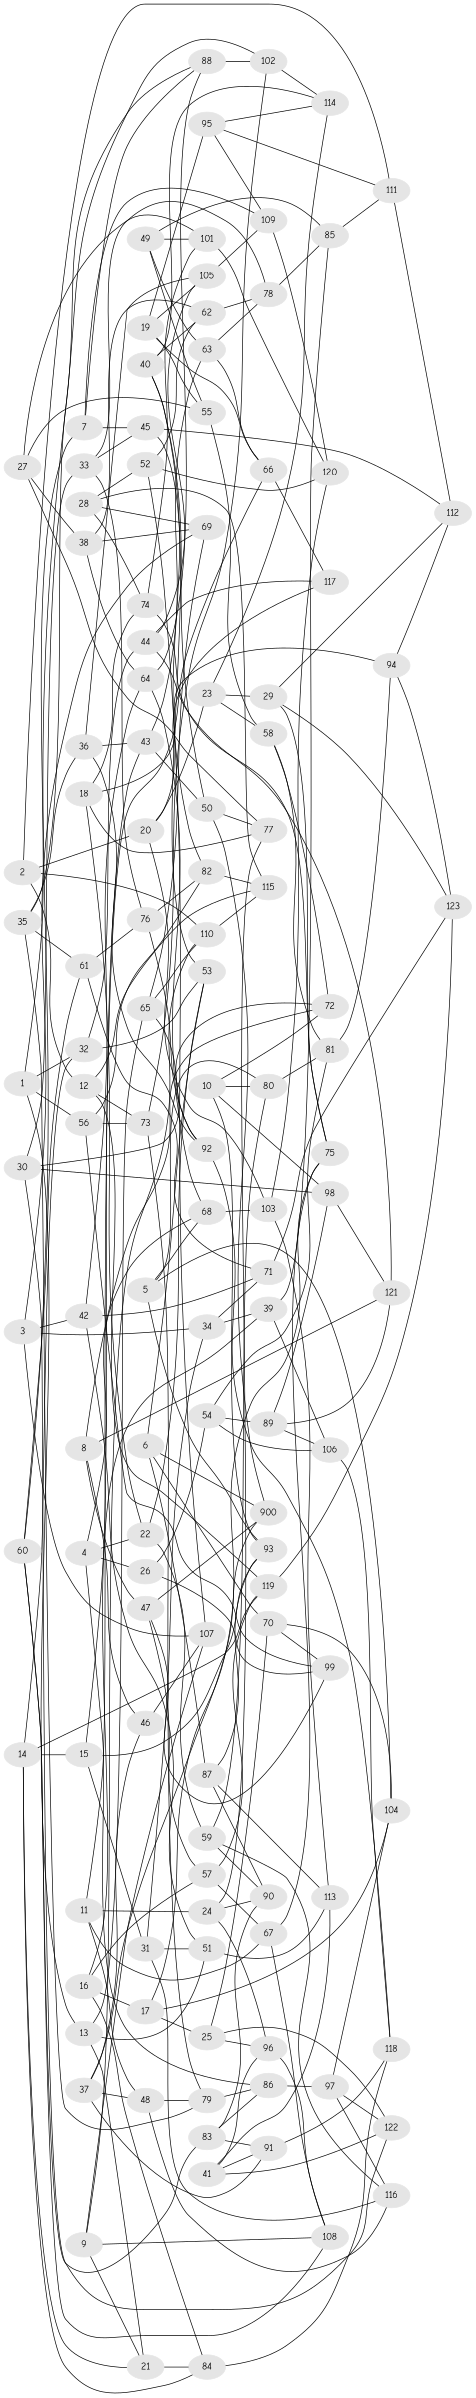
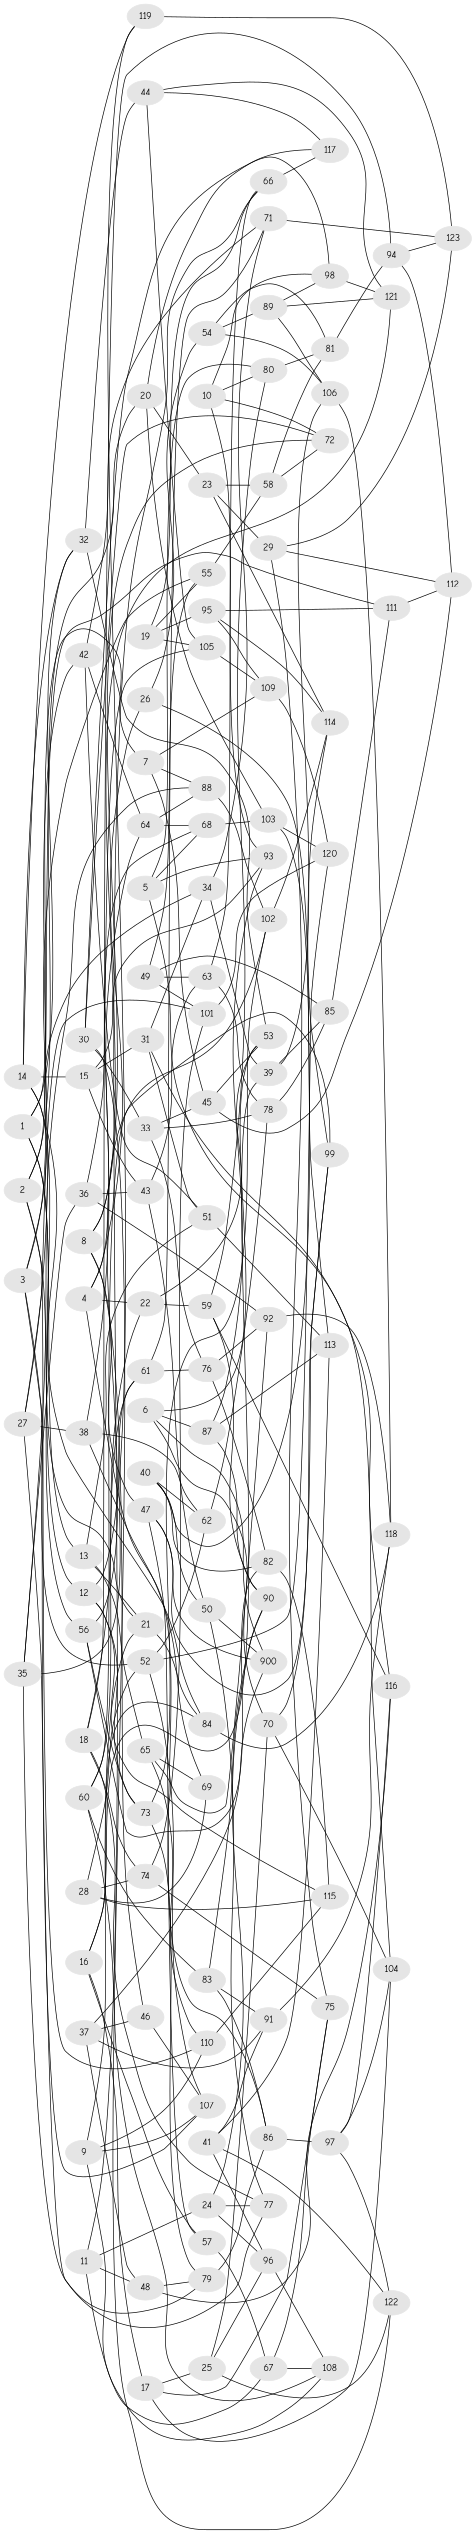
edge "69" -- "3": now "52" -- "3"
edge "119" -- "57": removed
